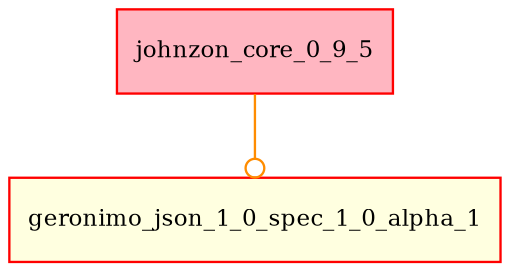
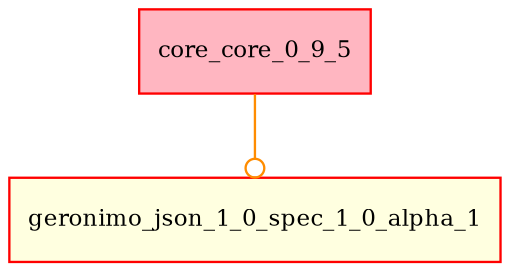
node "johnzon_core_0_9_5": label "johnzon_core_0_9_5" -> "core_core_0_9_5"
